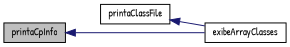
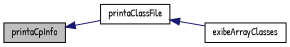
edge "exibeArrayClasses" -> "printaCpInfo": now "printaClassFile" -> "printaCpInfo"
